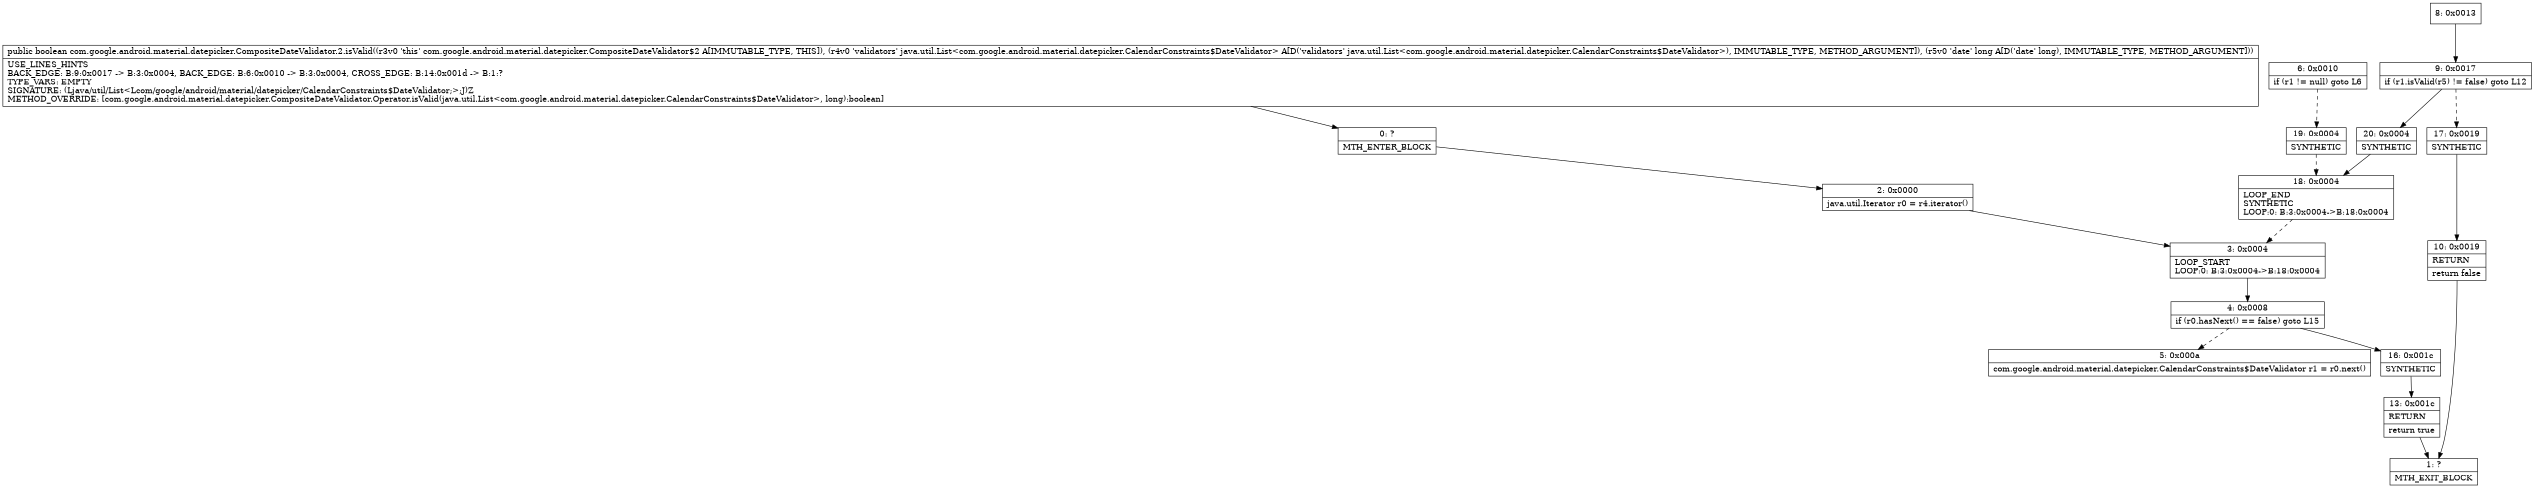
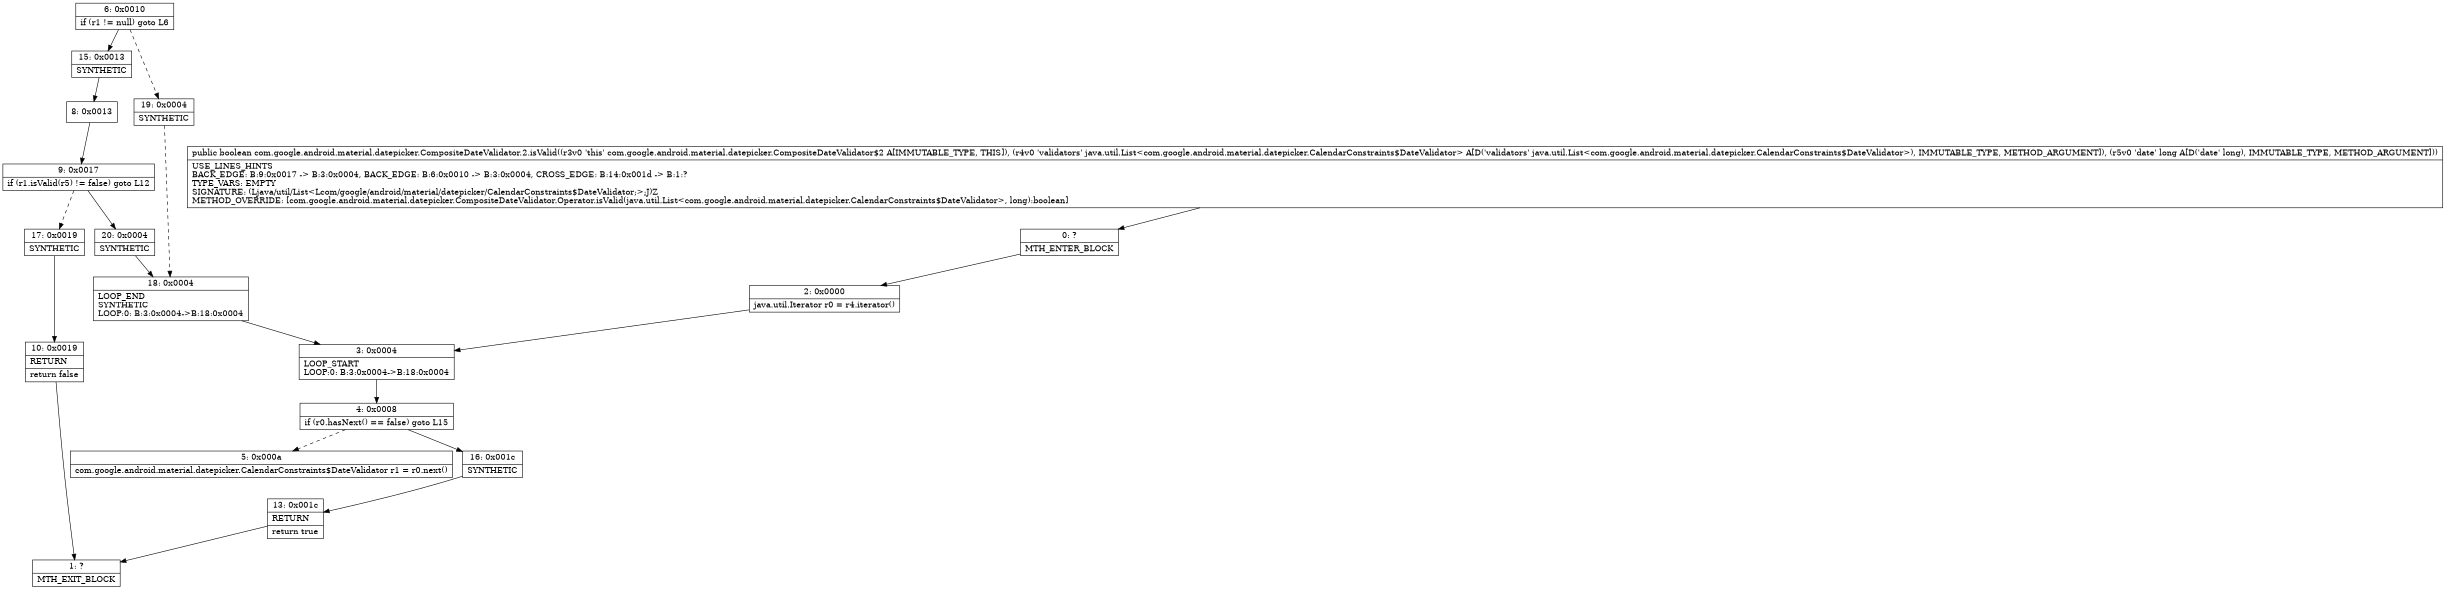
node "15: 0x0013": added
edge "18: 0x0004" -> "3: 0x0004": style dashed -> solid
